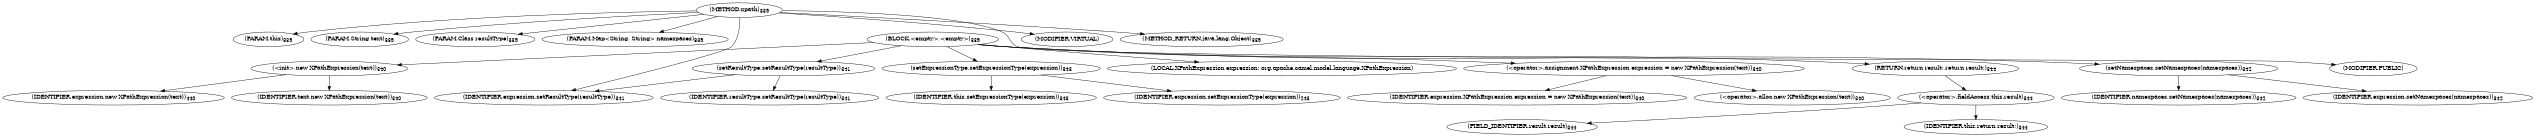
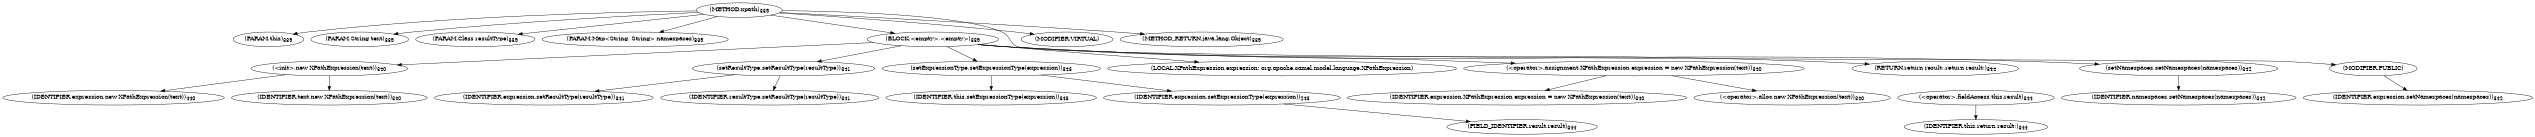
edge "(METHOD,xpath)" -> "(IDENTIFIER,expression,setResultType(resultType))": now "(METHOD,xpath)" -> "(BLOCK,<empty>,<empty>)"
edge "(RETURN,return result;,return result;)" -> "(<operator>.fieldAccess,this.result)": removed
edge "(setNamespaces,setNamespaces(namespaces))" -> "(IDENTIFIER,expression,setNamespaces(namespaces))": now "(MODIFIER,PUBLIC)" -> "(IDENTIFIER,expression,setNamespaces(namespaces))"
edge "(<operator>.fieldAccess,this.result)" -> "(FIELD_IDENTIFIER,result,result)": now "(IDENTIFIER,expression,setExpressionType(expression))" -> "(FIELD_IDENTIFIER,result,result)"
